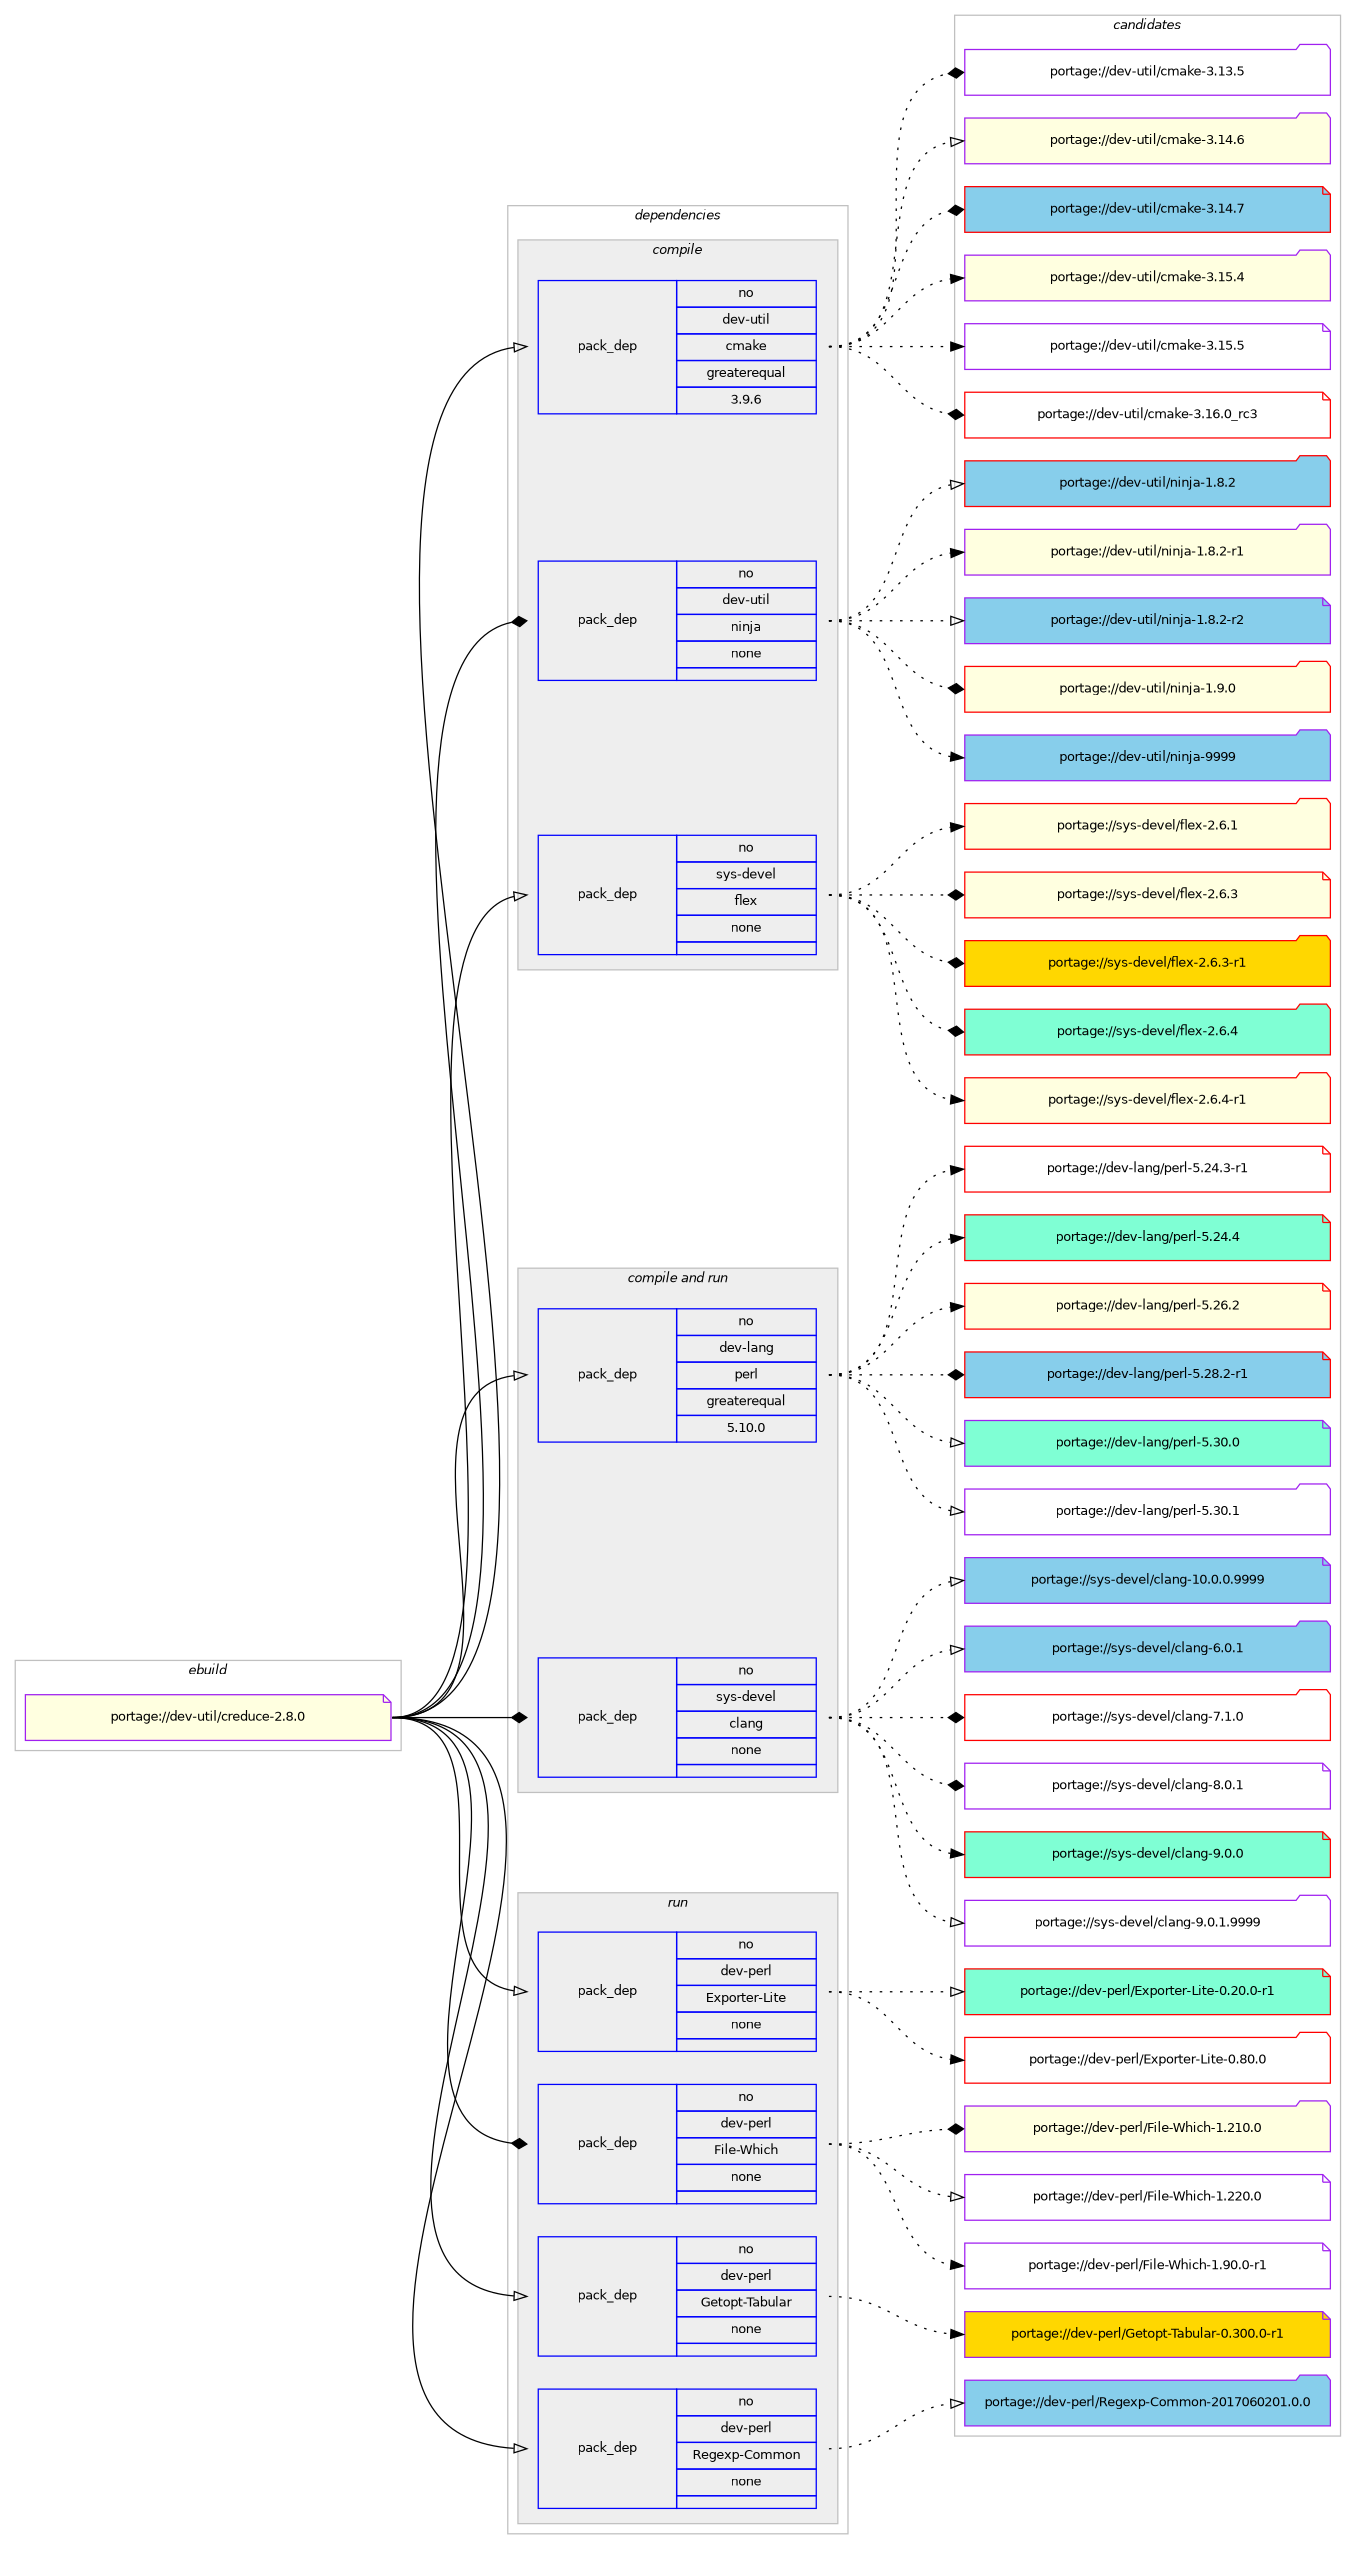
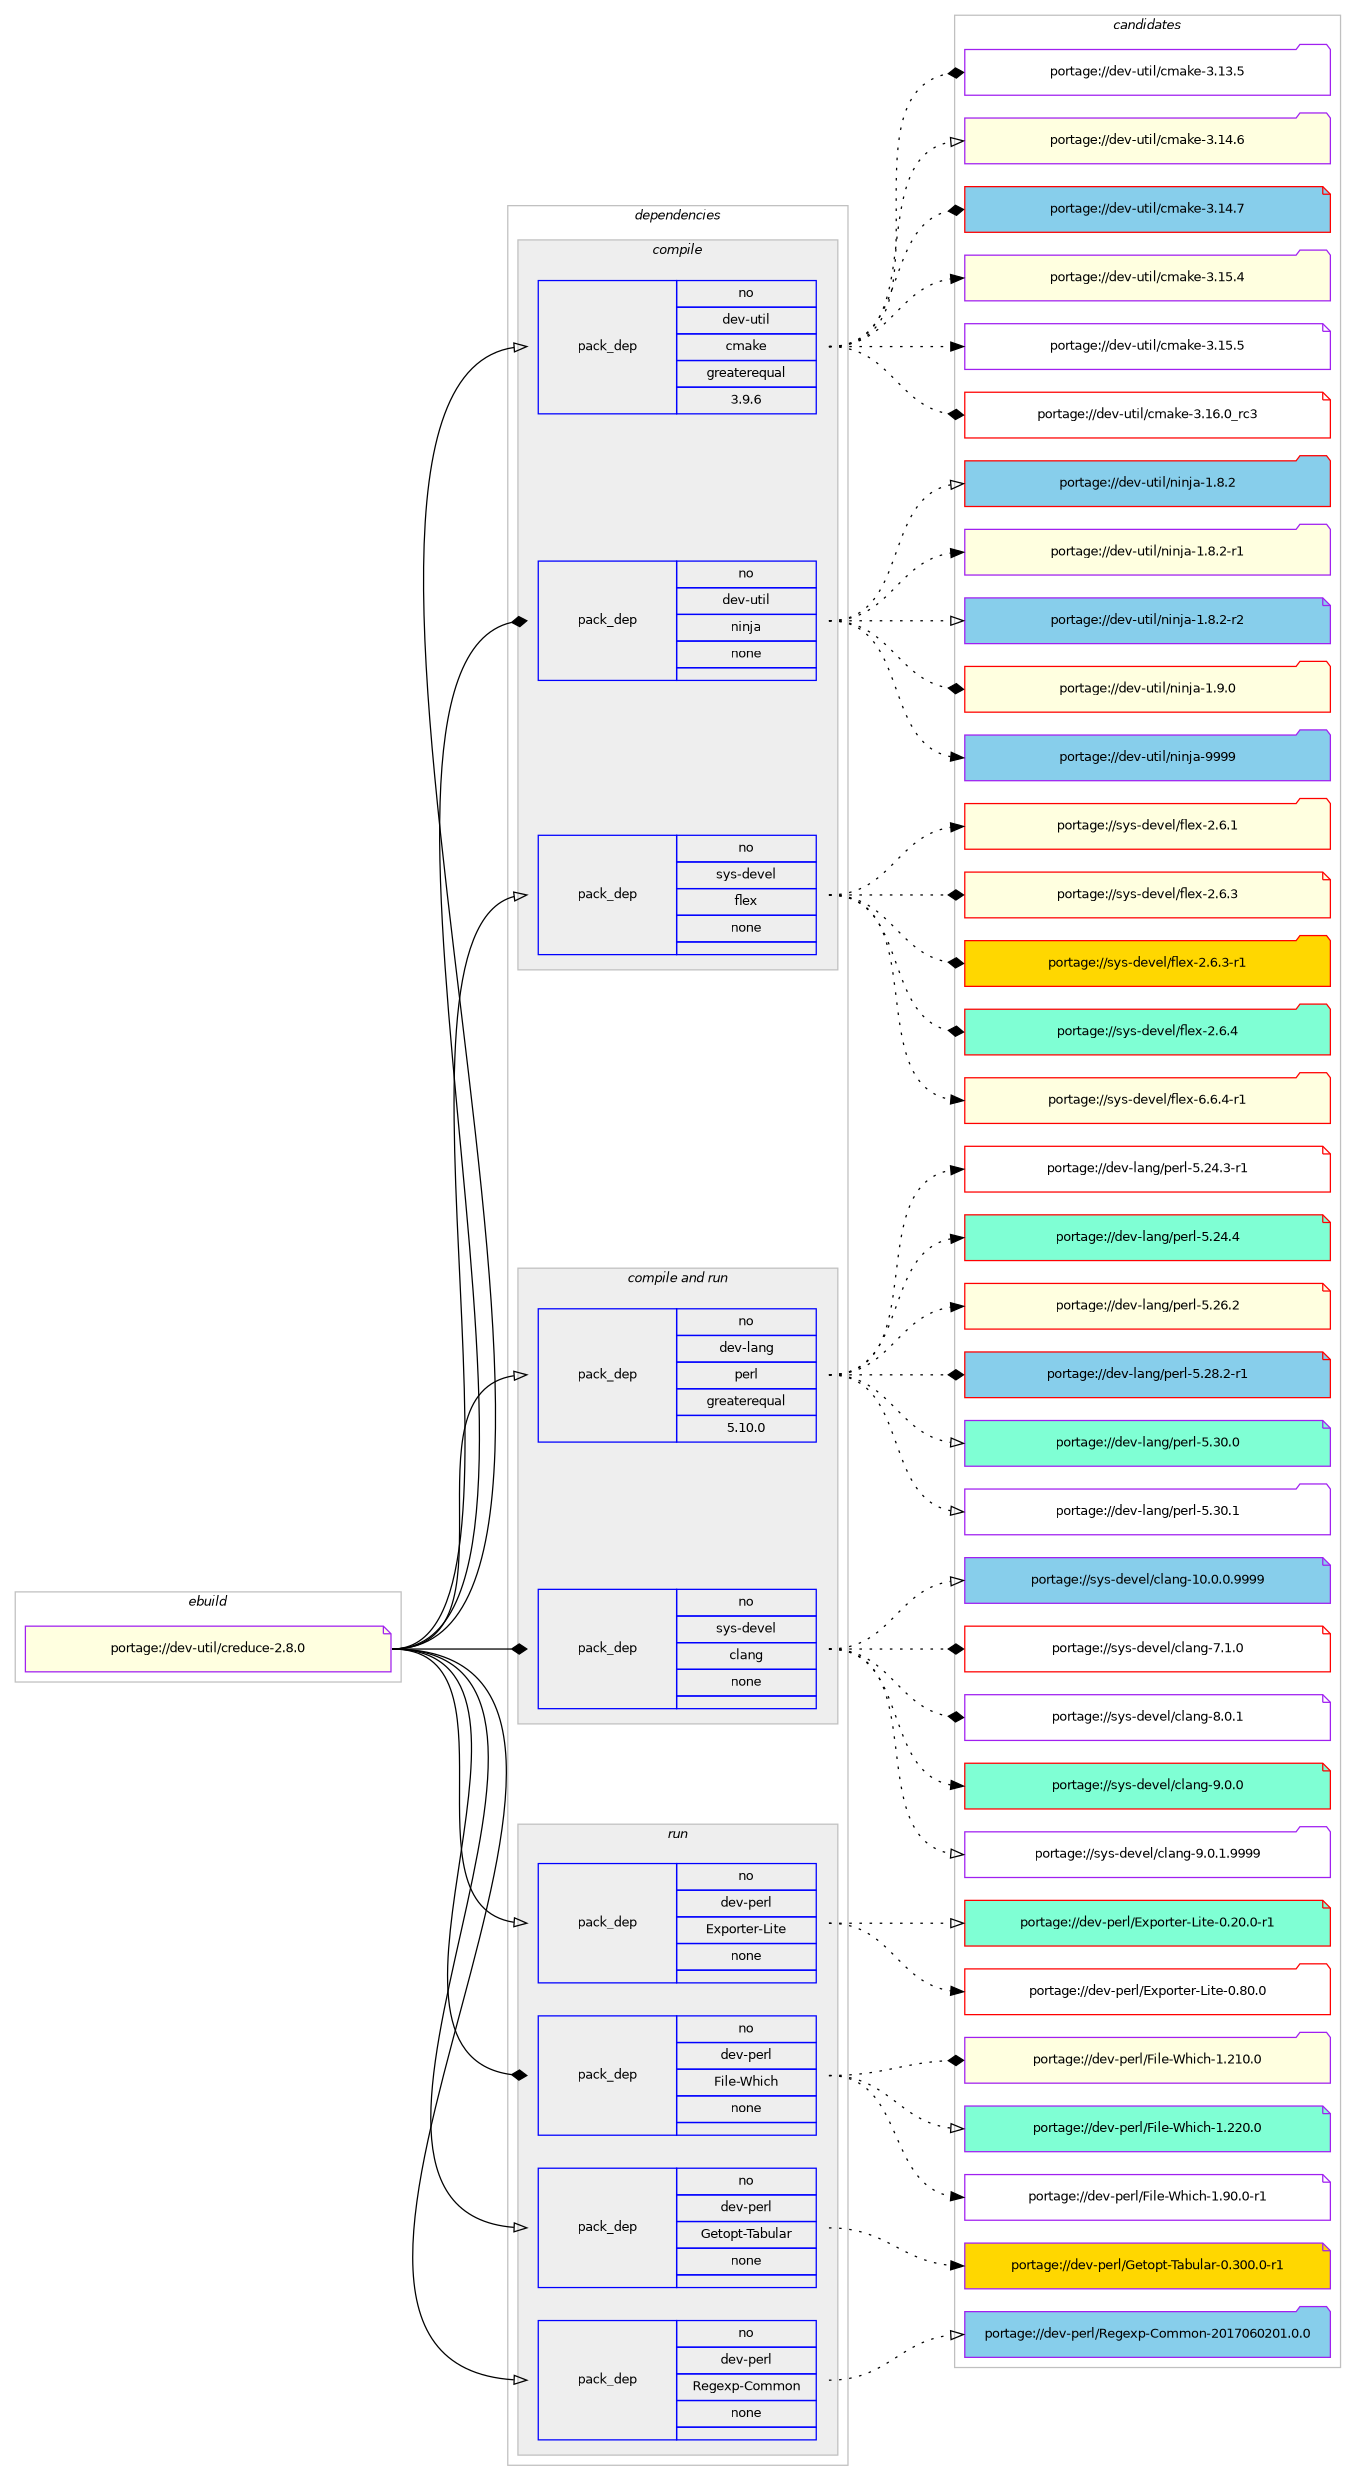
node "portage://sys-devel/flex-2.6.4-r1": label "portage://sys-devel/flex-2.6.4-r1" -> "portage://sys-devel/flex-6.6.4-r1"
node "portage://sys-devel/clang-6.0.1": removed
node "portage://sys-devel/clang-7.1.0": shape folder -> note
node "portage://dev-perl/File-Which-1.220.0": fillcolor white -> aquamarine
